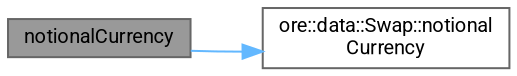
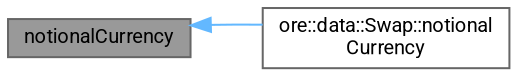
edge "notionalCurrency" -> "ore::data::Swap::notional Currency": reversed
